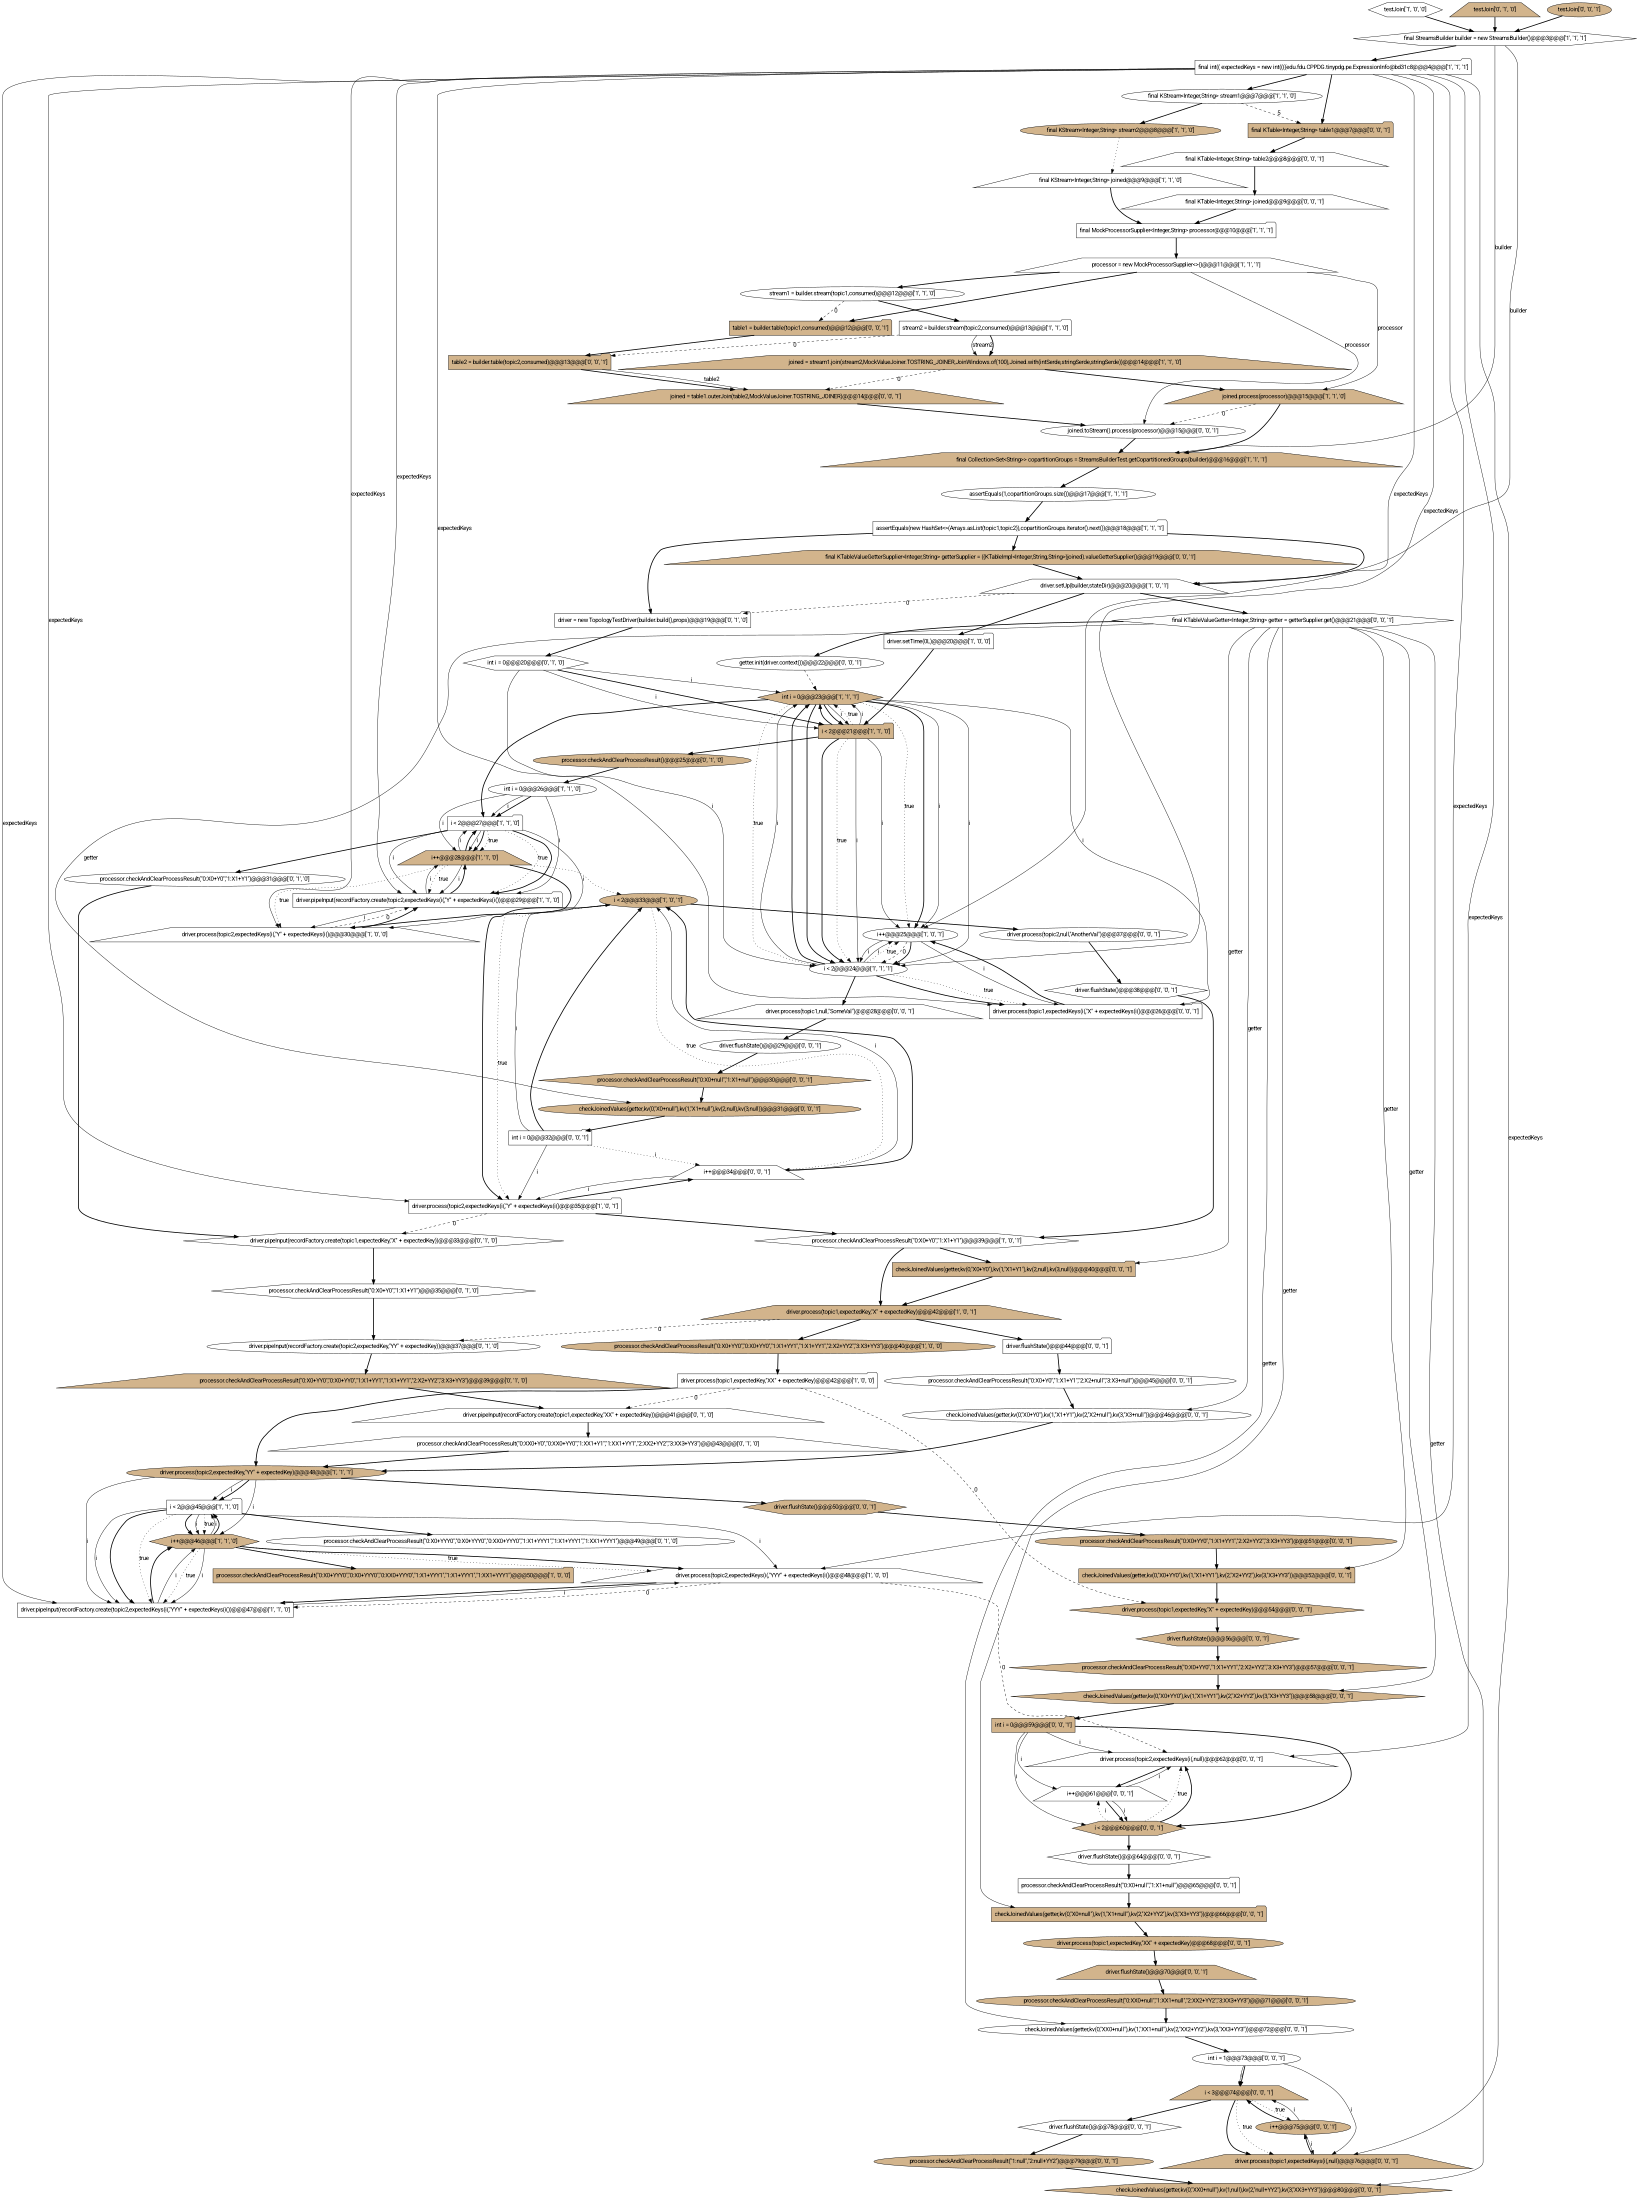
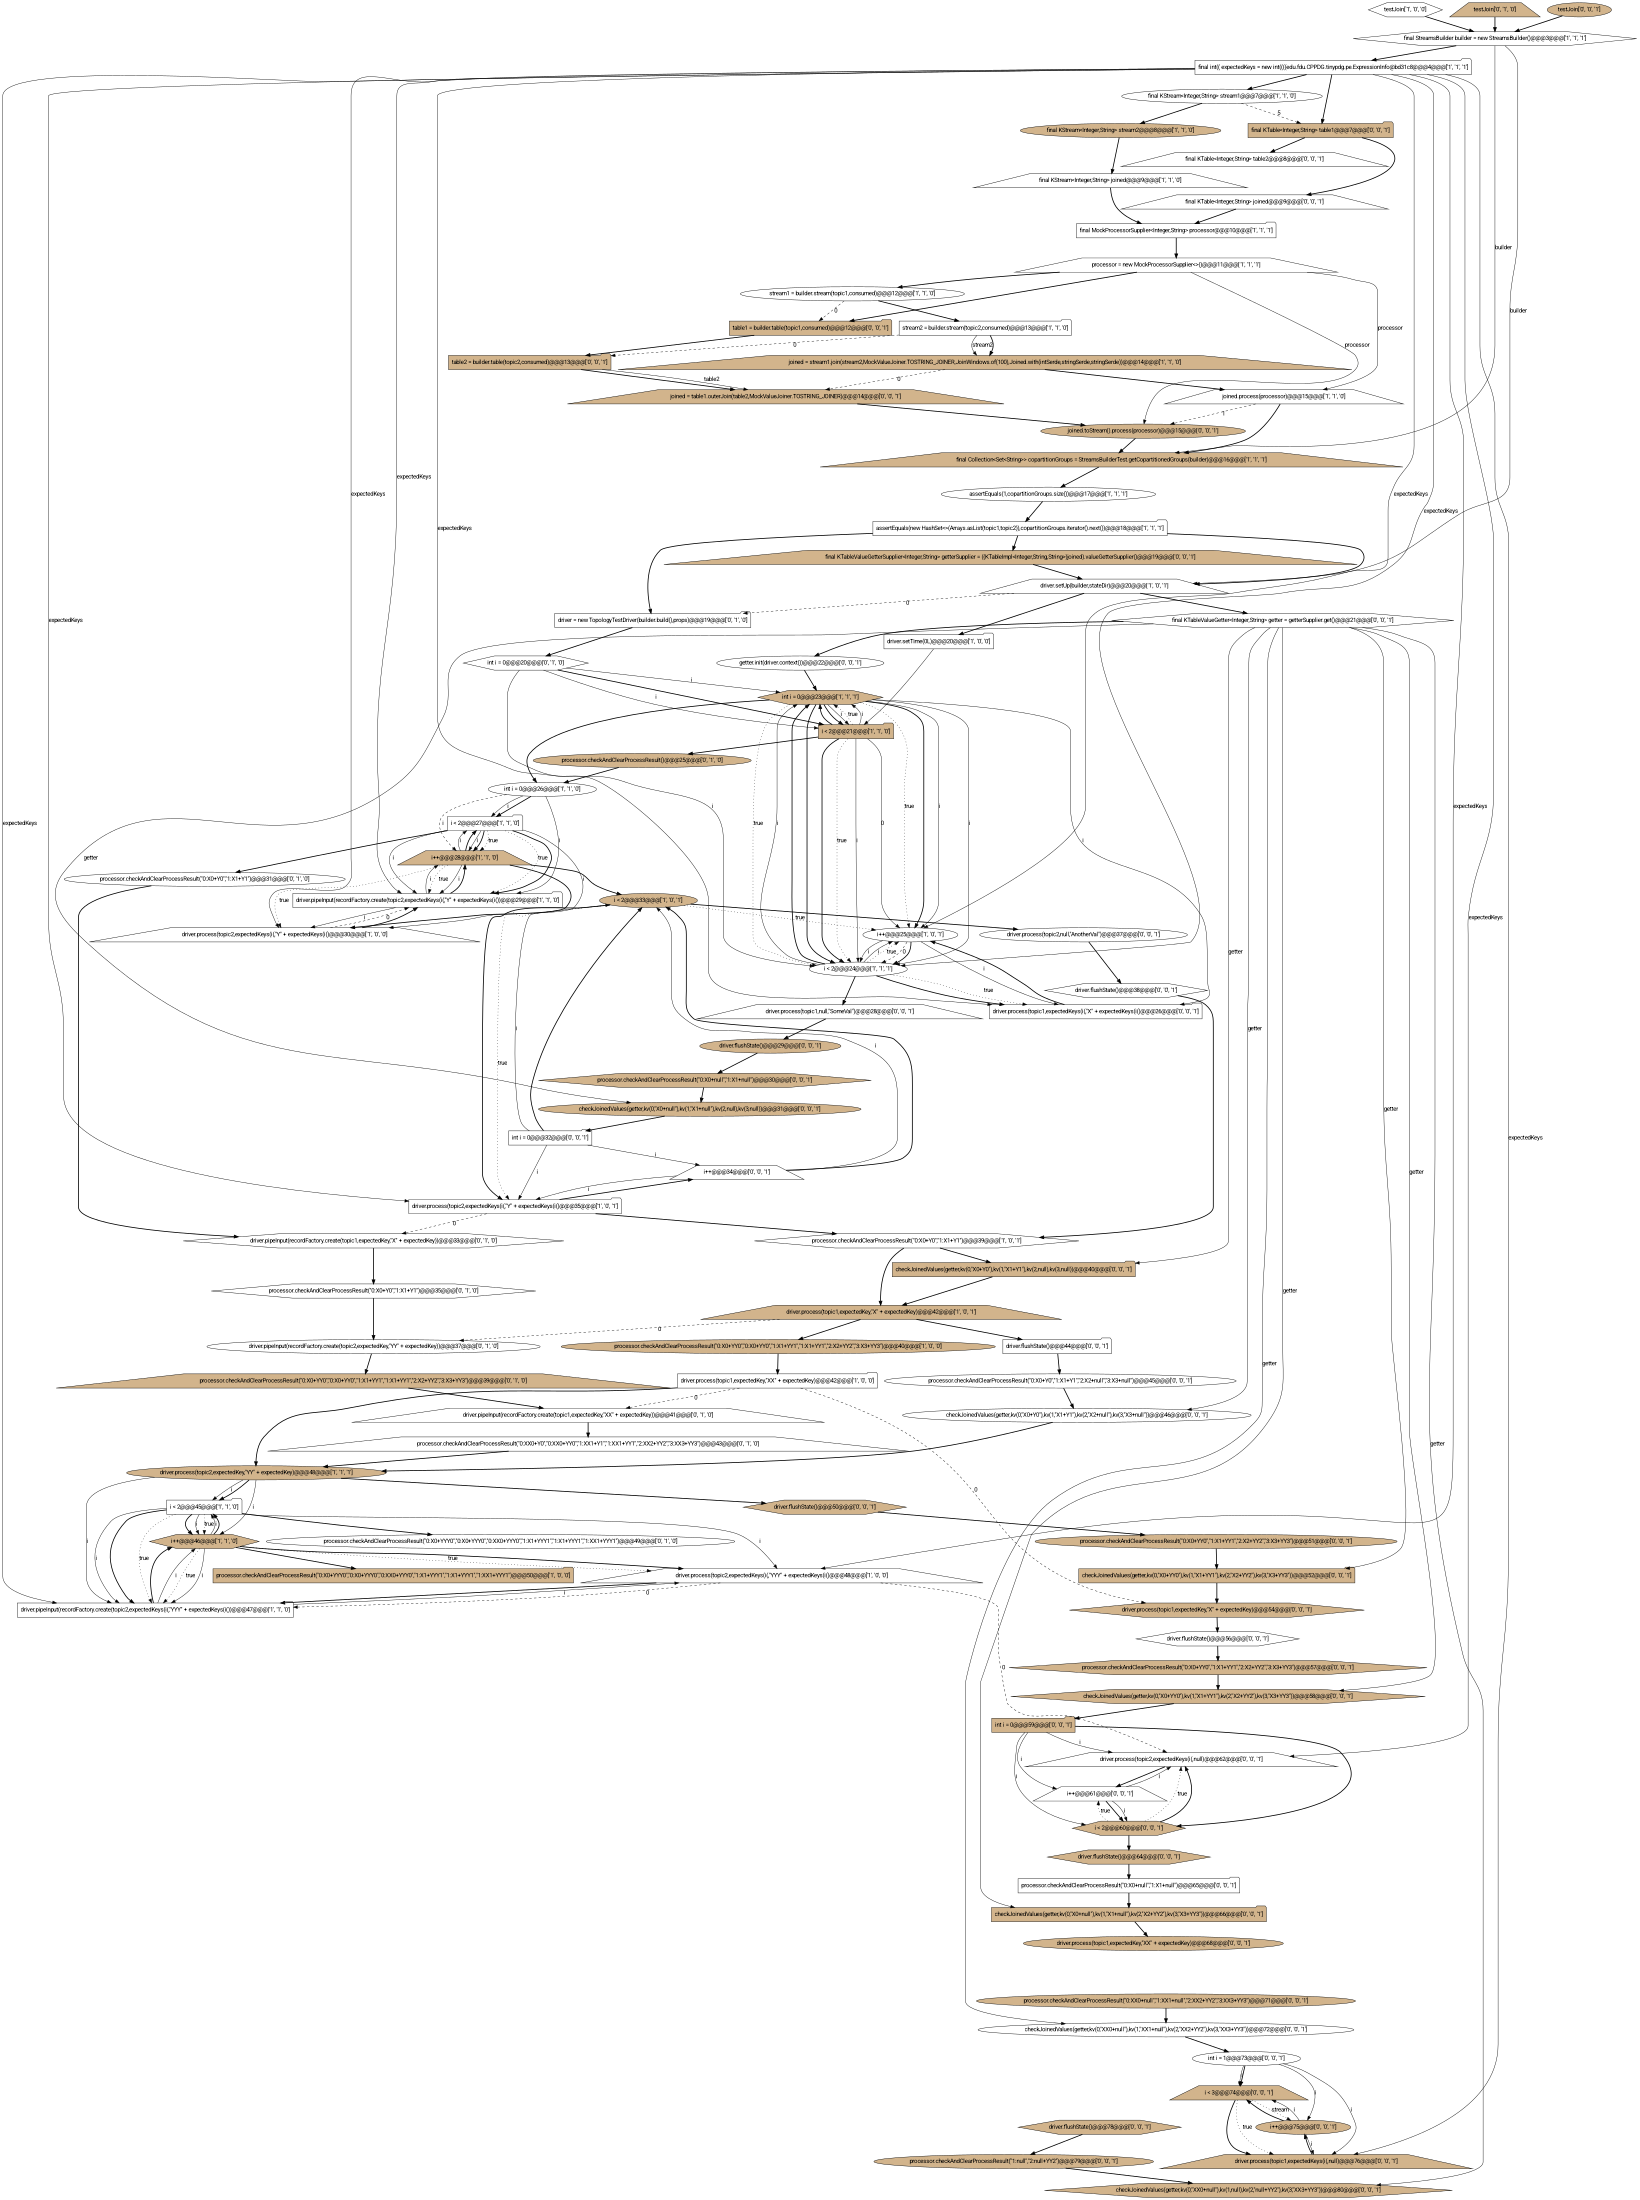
edge "final KStream<Integer,String> stream2@@@8@@@['1', '1', '0']" -> "final KStream<Integer,String> joined@@@9@@@['1', '1', '0']": style dotted -> bold
edge "final KTable<Integer,String> table2@@@8@@@['0', '0', '1']" -> "final KTable<Integer,String> joined@@@9@@@['0', '0', '1']": now "final KTable<Integer,String> table1@@@7@@@['0', '0', '1']" -> "final KTable<Integer,String> joined@@@9@@@['0', '0', '1']"
node "joined.process(processor)@@@15@@@['1', '1', '0']": fillcolor tan -> white
edge "joined.process(processor)@@@15@@@['1', '1', '0']" -> "joined.toStream().process(processor)@@@15@@@['0', '0', '1']": label "0" -> "1"
node "joined.toStream().process(processor)@@@15@@@['0', '0', '1']": fillcolor white -> tan
edge "getter.init(driver.context())@@@22@@@['0', '0', '1']" -> "int i = 0@@@23@@@['1', '1', '1']": style dashed -> bold
edge "driver.setTime(0L)@@@20@@@['1', '0', '0']" -> "i < 2@@@21@@@['1', '1', '0']": style bold -> solid
edge "int i = 0@@@23@@@['1', '1', '1']" -> "i < 2@@@27@@@['1', '1', '0']": now "int i = 0@@@23@@@['1', '1', '1']" -> "int i = 0@@@26@@@['1', '1', '0']"
edge "int i = 0@@@26@@@['1', '1', '0']" -> "i++@@@28@@@['1', '1', '0']": style solid -> dashed
edge "i < 2@@@21@@@['1', '1', '0']" -> "i++@@@25@@@['1', '0', '1']": label "i" -> "0"
edge "i++@@@28@@@['1', '1', '0']" -> "i < 2@@@33@@@['1', '0', '1']": style dotted -> bold
node "driver.flushState()@@@29@@@['0', '0', '1']": fillcolor white -> tan
edge "i < 2@@@33@@@['1', '0', '1']" -> "i++@@@34@@@['0', '0', '1']": now "i < 2@@@33@@@['1', '0', '1']" -> "i++@@@25@@@['1', '0', '1']"
edge "int i = 0@@@32@@@['0', '0', '1']" -> "i++@@@34@@@['0', '0', '1']": style dotted -> solid
node "driver.flushState()@@@56@@@['0', '0', '1']": fillcolor tan -> white
edge "i < 2@@@60@@@['0', '0', '1']" -> "i++@@@61@@@['0', '0', '1']": label "i" -> "true"
node "driver.flushState()@@@64@@@['0', '0', '1']": fillcolor white -> tan
node "driver.flushState()@@@70@@@['0', '0', '1']": removed
edge "int i = 1@@@73@@@['0', '0', '1']" -> "i++@@@75@@@['0', '0', '1']": added, label "i"
edge "i < 3@@@74@@@['0', '0', '1']" -> "driver.flushState()@@@78@@@['0', '0', '1']": removed
edge "i < 3@@@74@@@['0', '0', '1']" -> "i++@@@75@@@['0', '0', '1']": label "true" -> "stream"
node "driver.flushState()@@@78@@@['0', '0', '1']": fillcolor white -> tan
